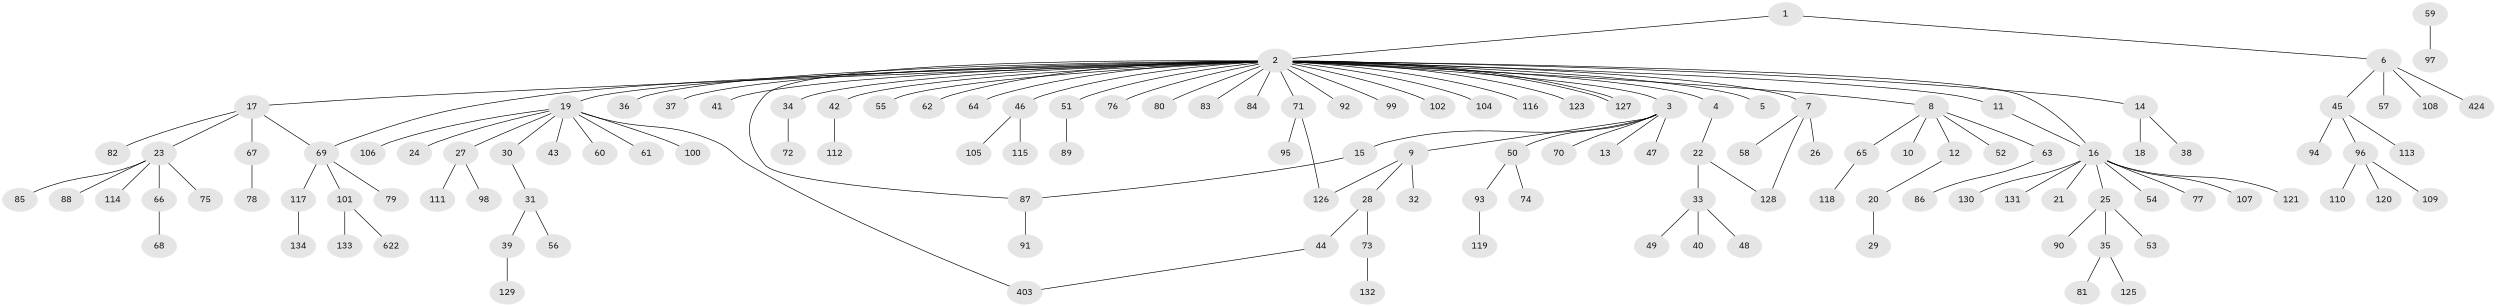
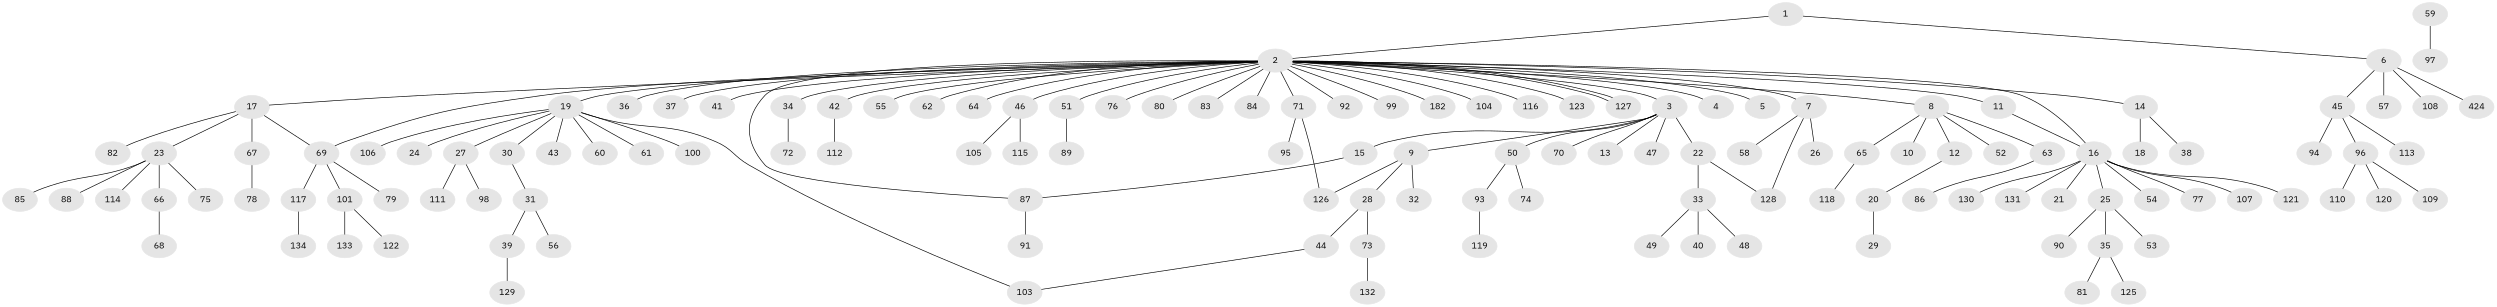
node "102": label "102" -> "182"
edge "4" -- "22": now "3" -- "22"
node "622": label "622" -> "122"
node "403": label "403" -> "103"
